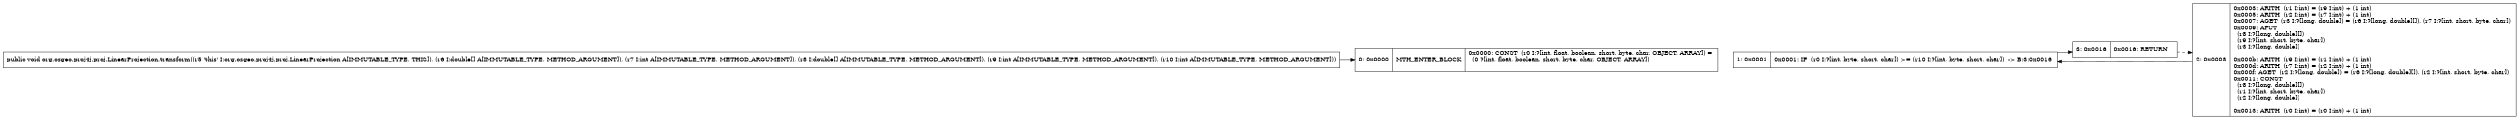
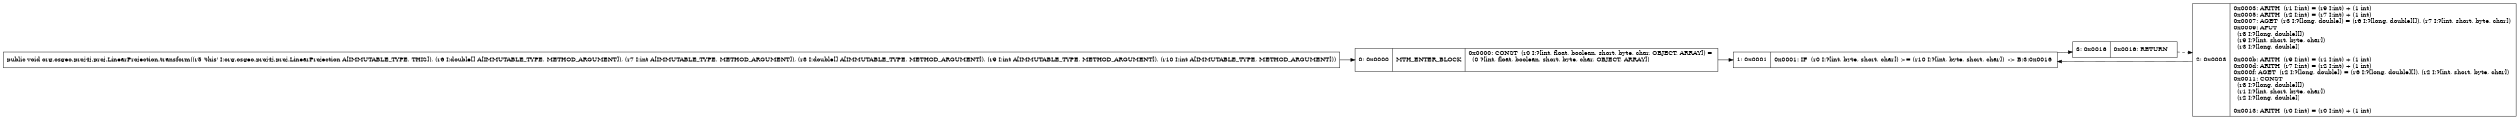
edge "0: 0x0000" -> "1: 0x0001": added
